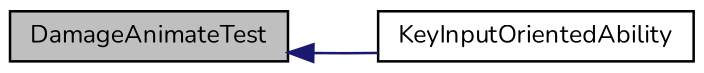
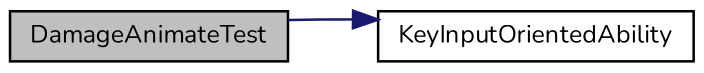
edge "KeyInputOrientedAbility" -> "DamageAnimateTest": reversed
